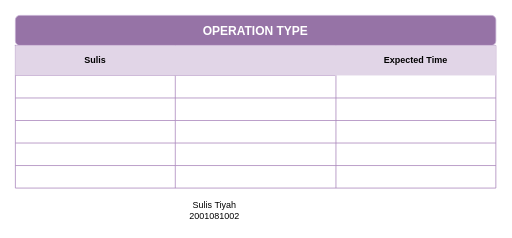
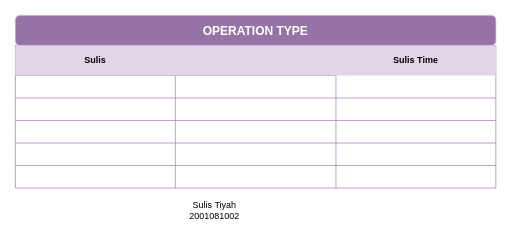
node "Expected Time": label "Expected Time" -> "Sulis Time"
